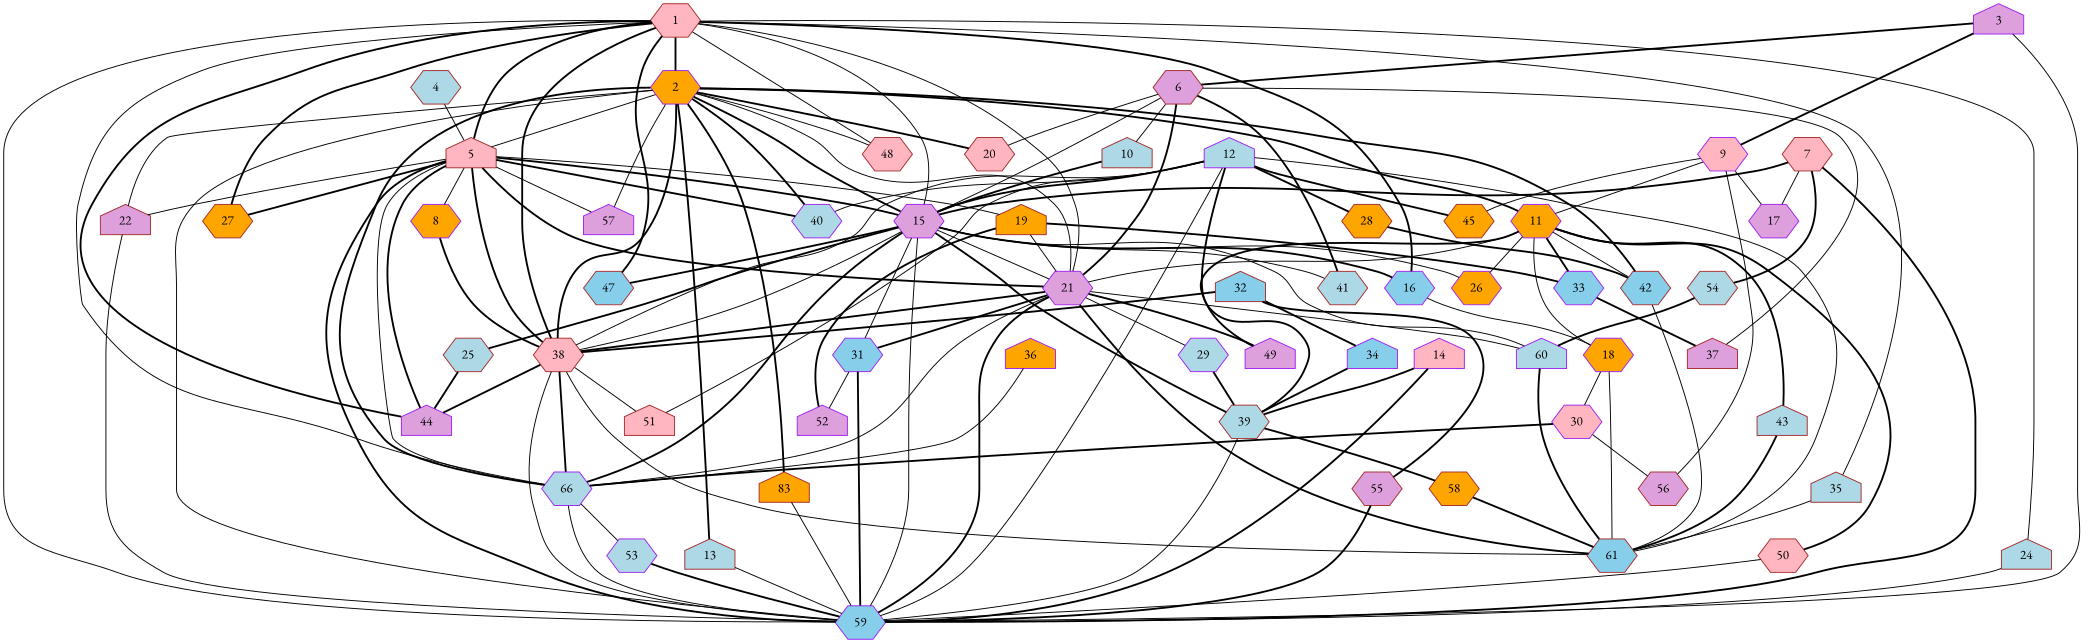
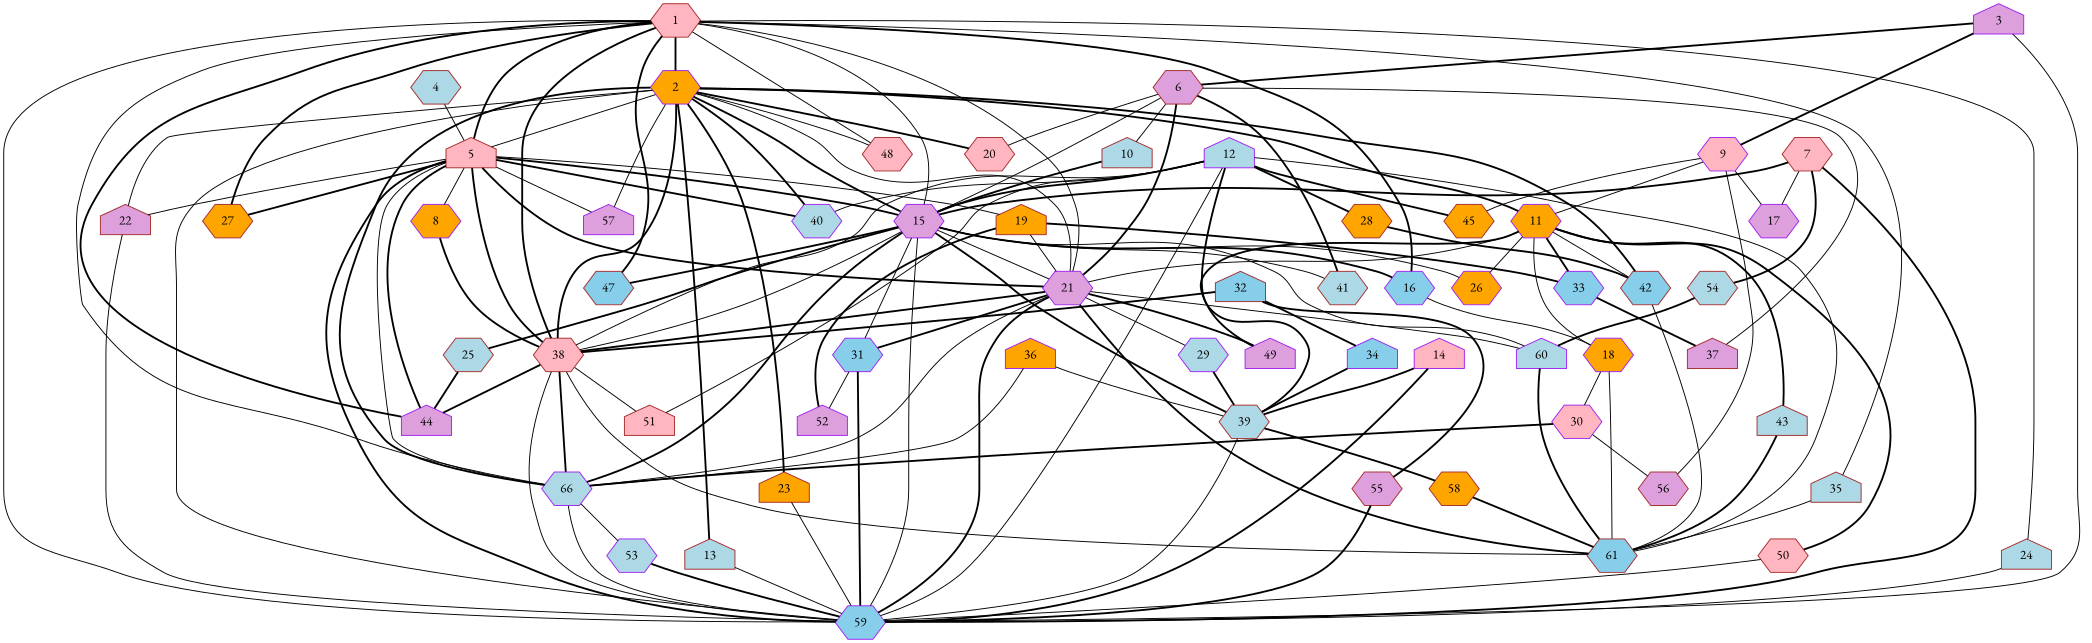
edge "36" -- "39": added
node "83": label "83" -> "23"
